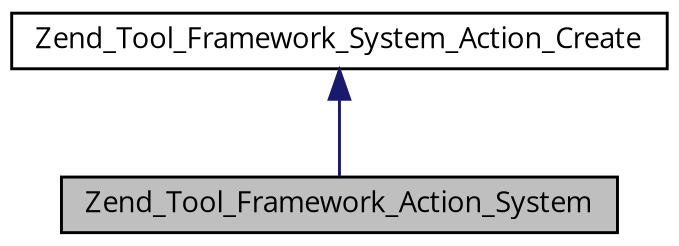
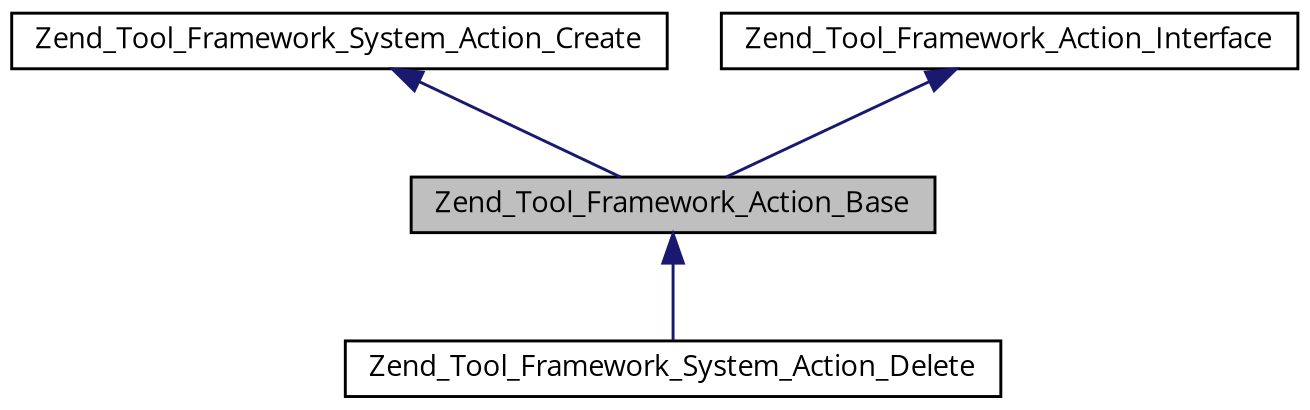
node "Zend_Tool_Framework_Action_Interface": added
node "Zend_Tool_Framework_Action_System": label "Zend_Tool_Framework_Action_System" -> "Zend_Tool_Framework_Action_Base"
node "Zend_Tool_Framework_System_Action_Delete": added
